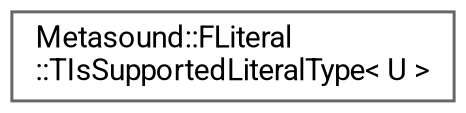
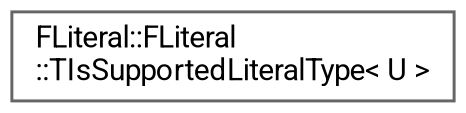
node "Metasound::FLiteral ::TIsSupportedLiteralType< U >": label "Metasound::FLiteral ::TIsSupportedLiteralType< U >" -> "FLiteral::FLiteral ::TIsSupportedLiteralType< U >"
